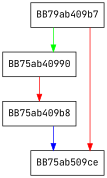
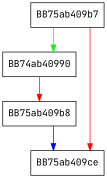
node "BB79ab409b7": label "BB79ab409b7" -> "BB75ab409b7"
node "BB75ab40990": label "BB75ab40990" -> "BB74ab40990"
node "BB75ab509ce": label "BB75ab509ce" -> "BB75ab409ce"
